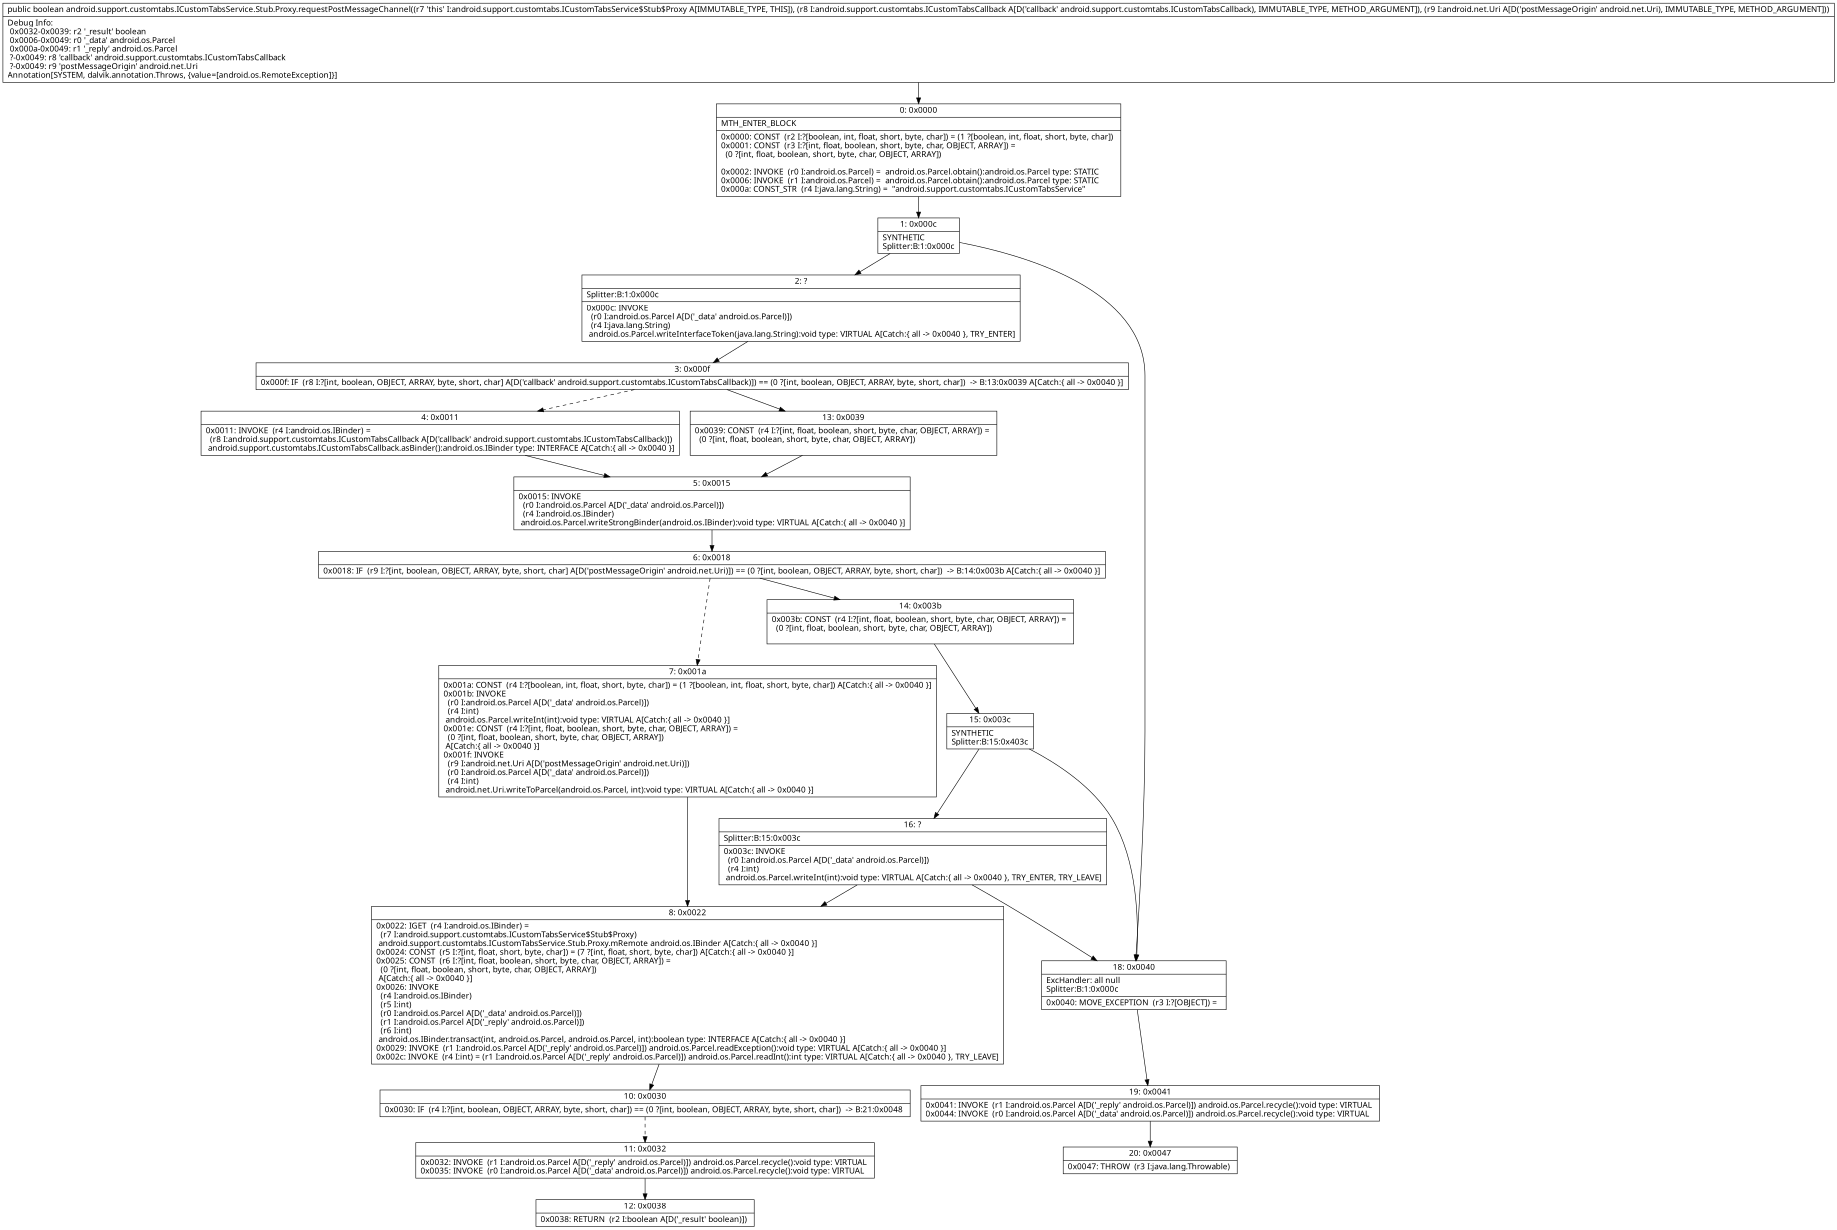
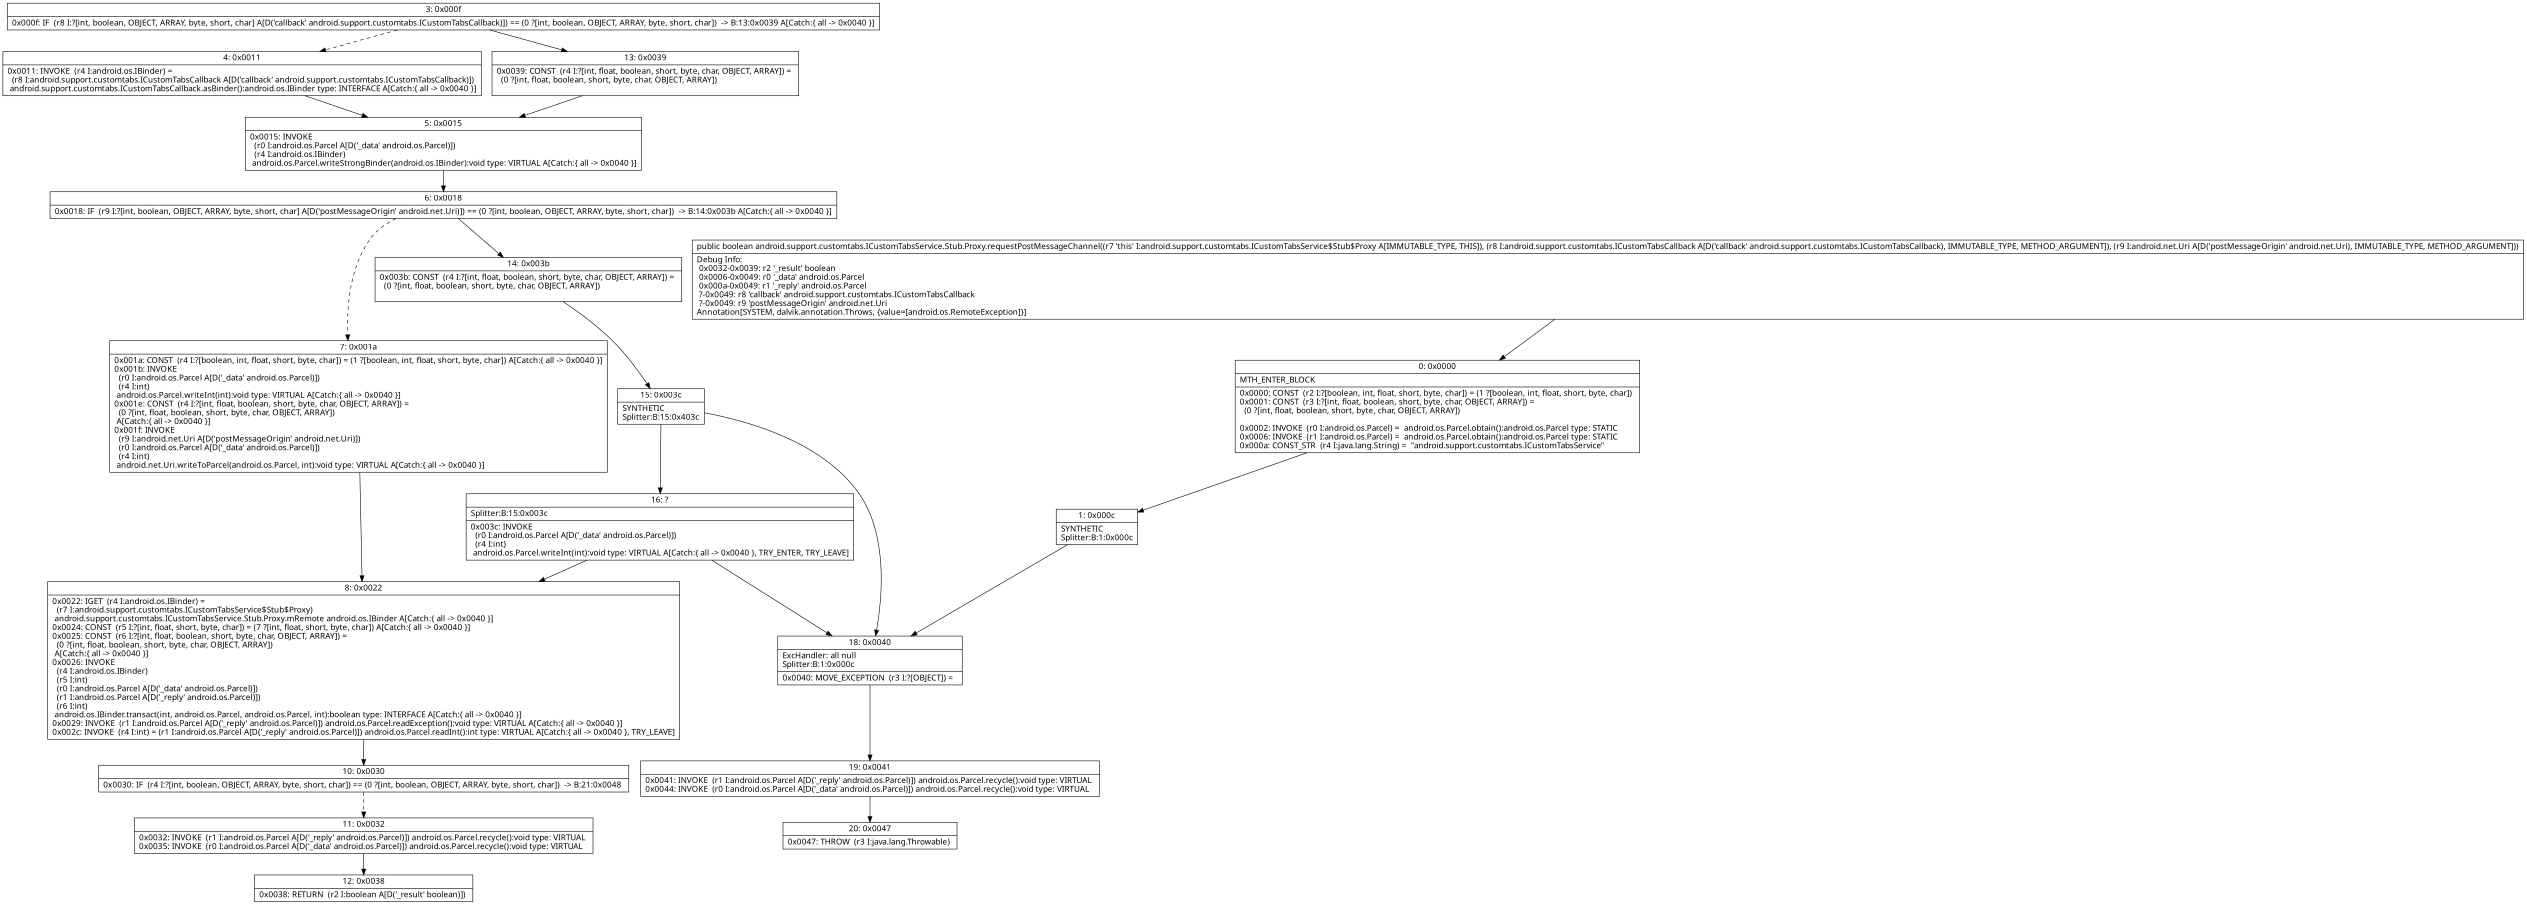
node "2: ?": removed
